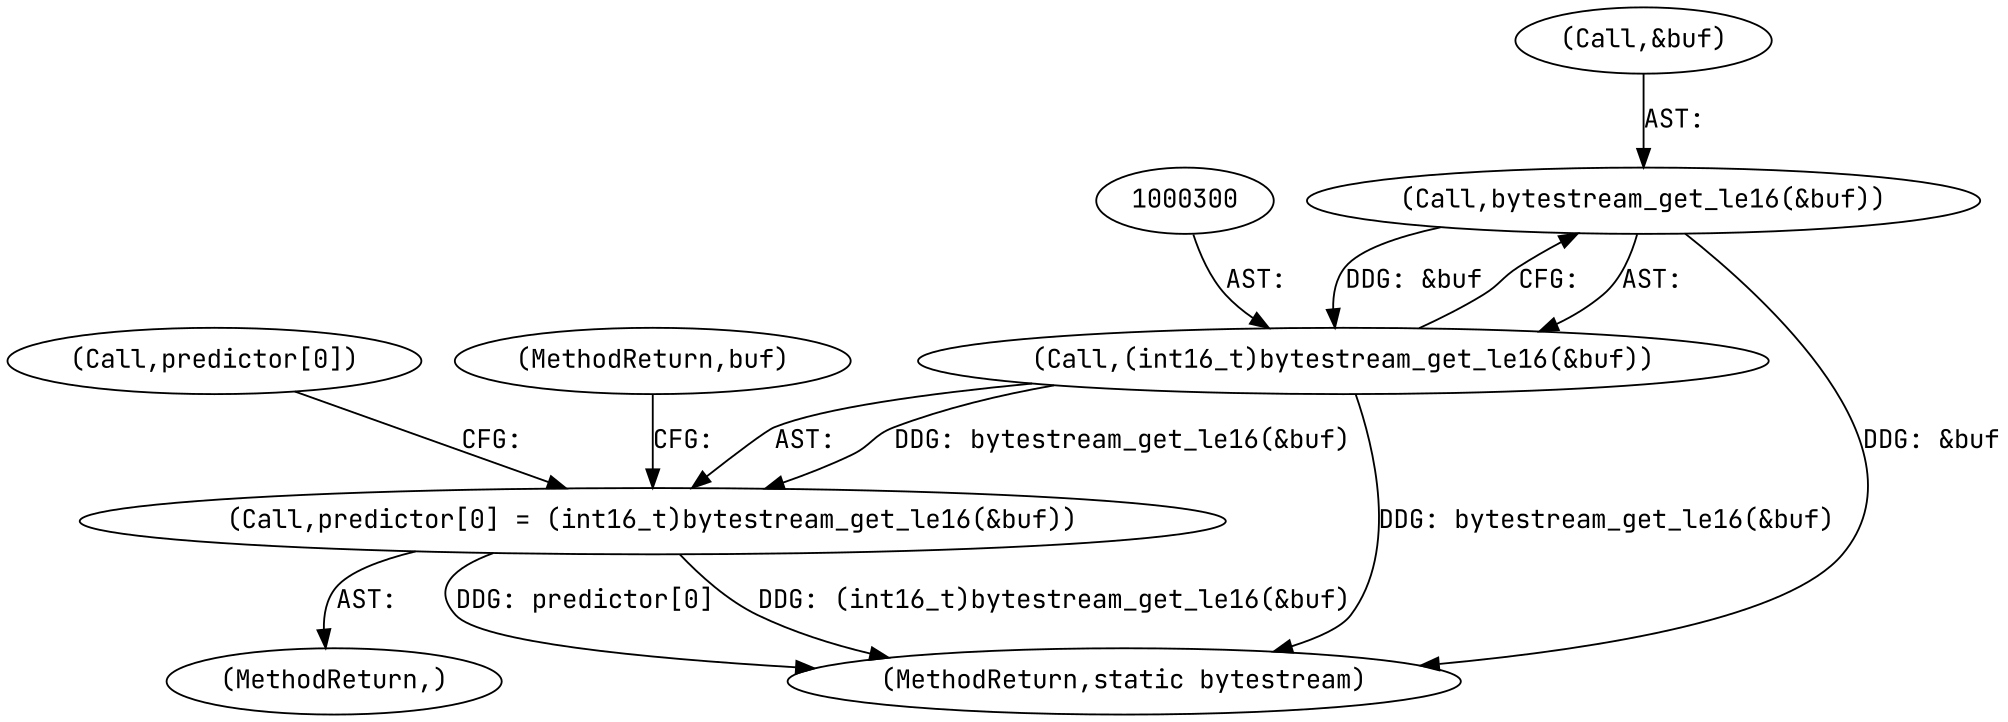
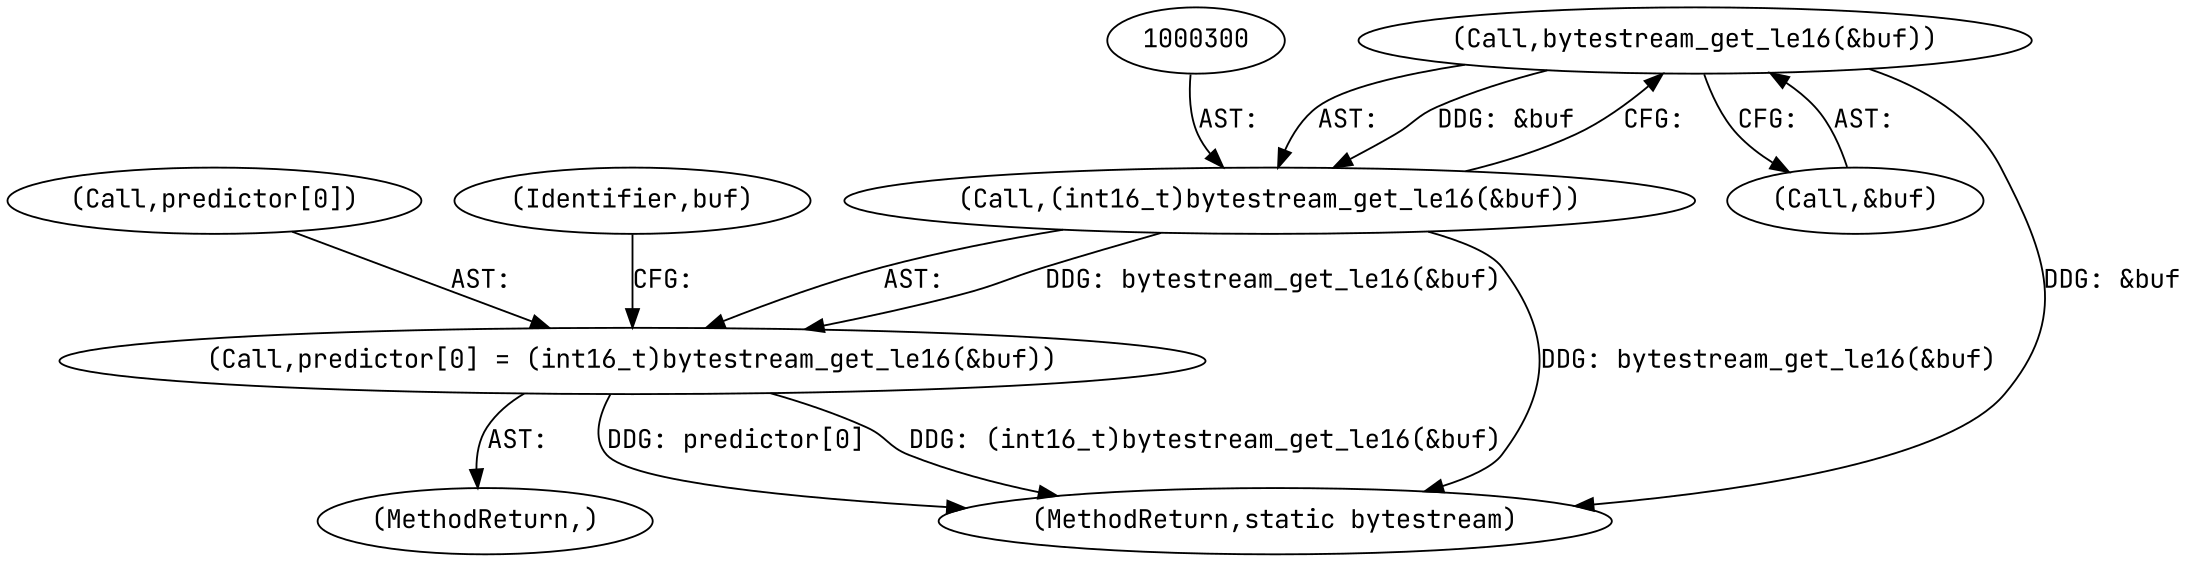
edge "(Call,bytestream_get_le16(&buf))" -> "(Call,&buf)": added, label "CFG:"
node "(MethodReturn,buf)": label "(MethodReturn,buf)" -> "(Identifier,buf)"
edge "(Call,predictor[0])" -> "(Call,predictor[0] = (int16_t)bytestream_get_le16(&buf))": label "CFG: " -> "AST: "
